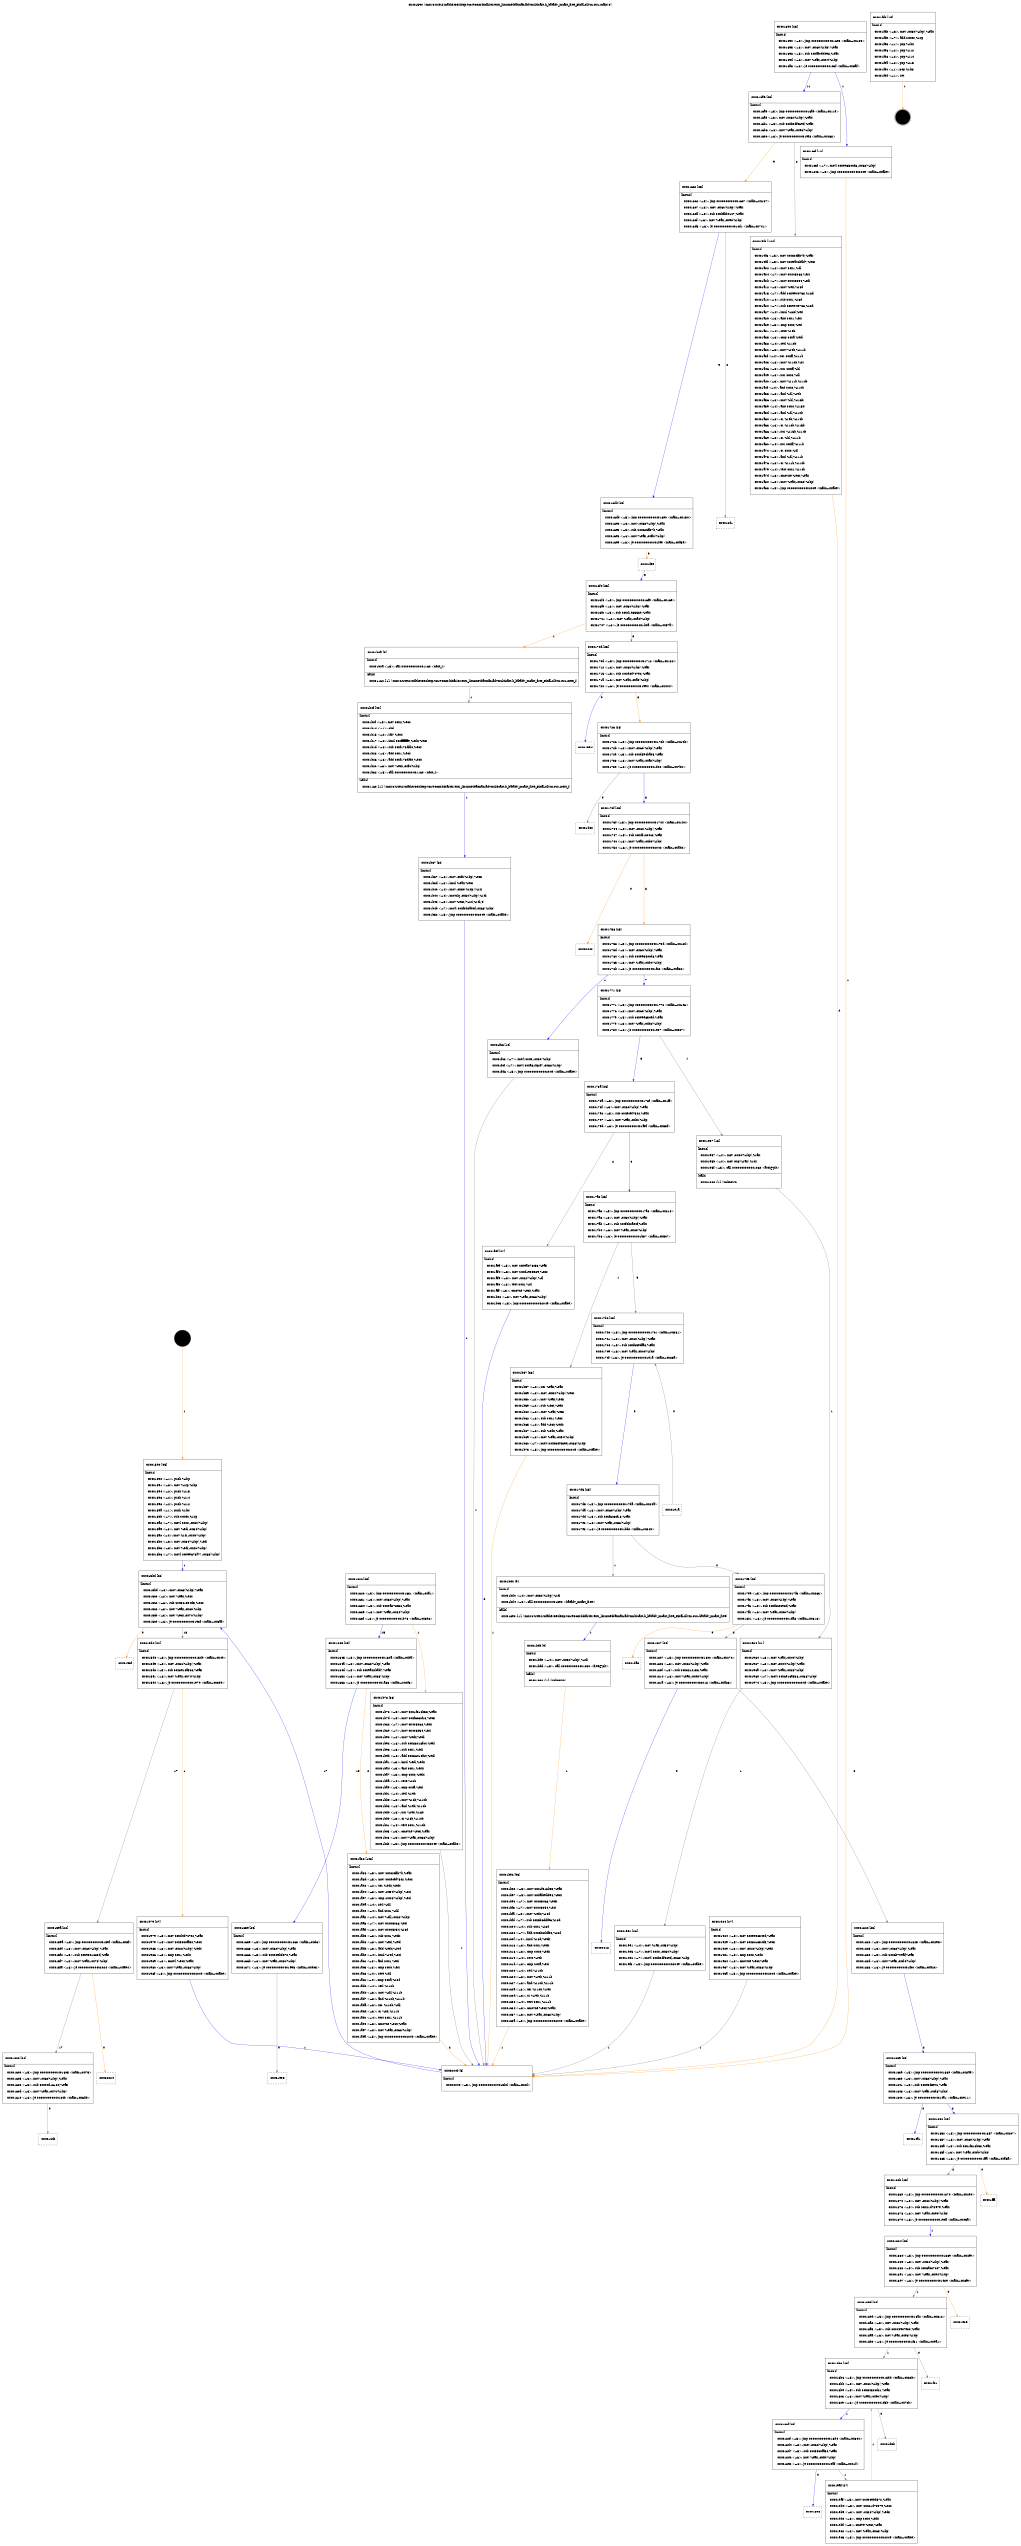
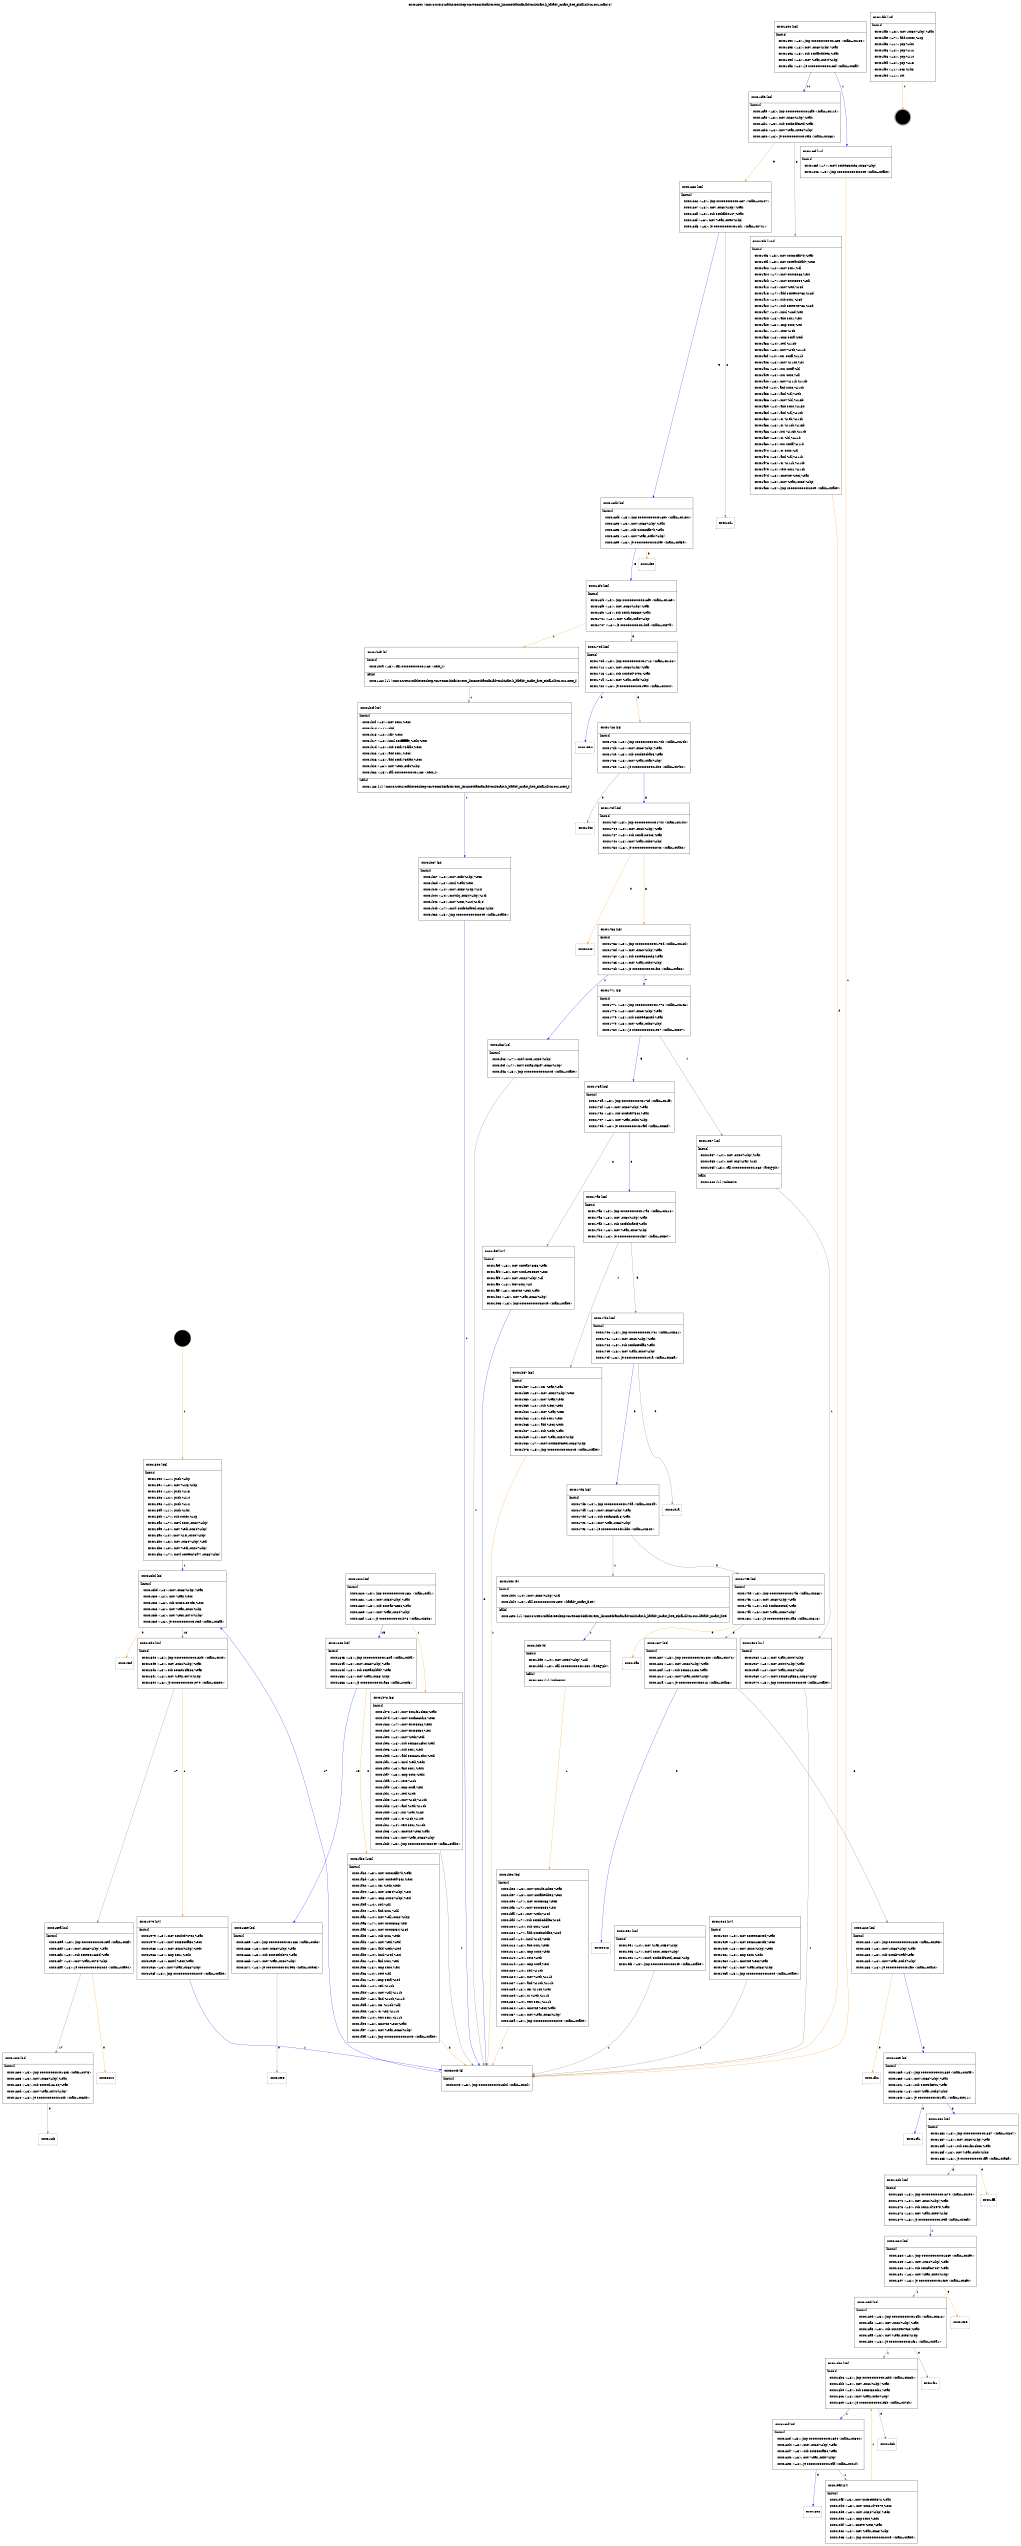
edge "0x401fee" -> "0x4016f4 [25]": now "0x4016db [25]" -> "0x4016f4 [25]"
edge "0x401e1a" -> "0x4017bc [25]": reversed
edge "0x401964 [21]" -> "0x4019e1 [23]": now "0x401964 [21]" -> "0x40204e [5]"
node "0x401fbc": added
